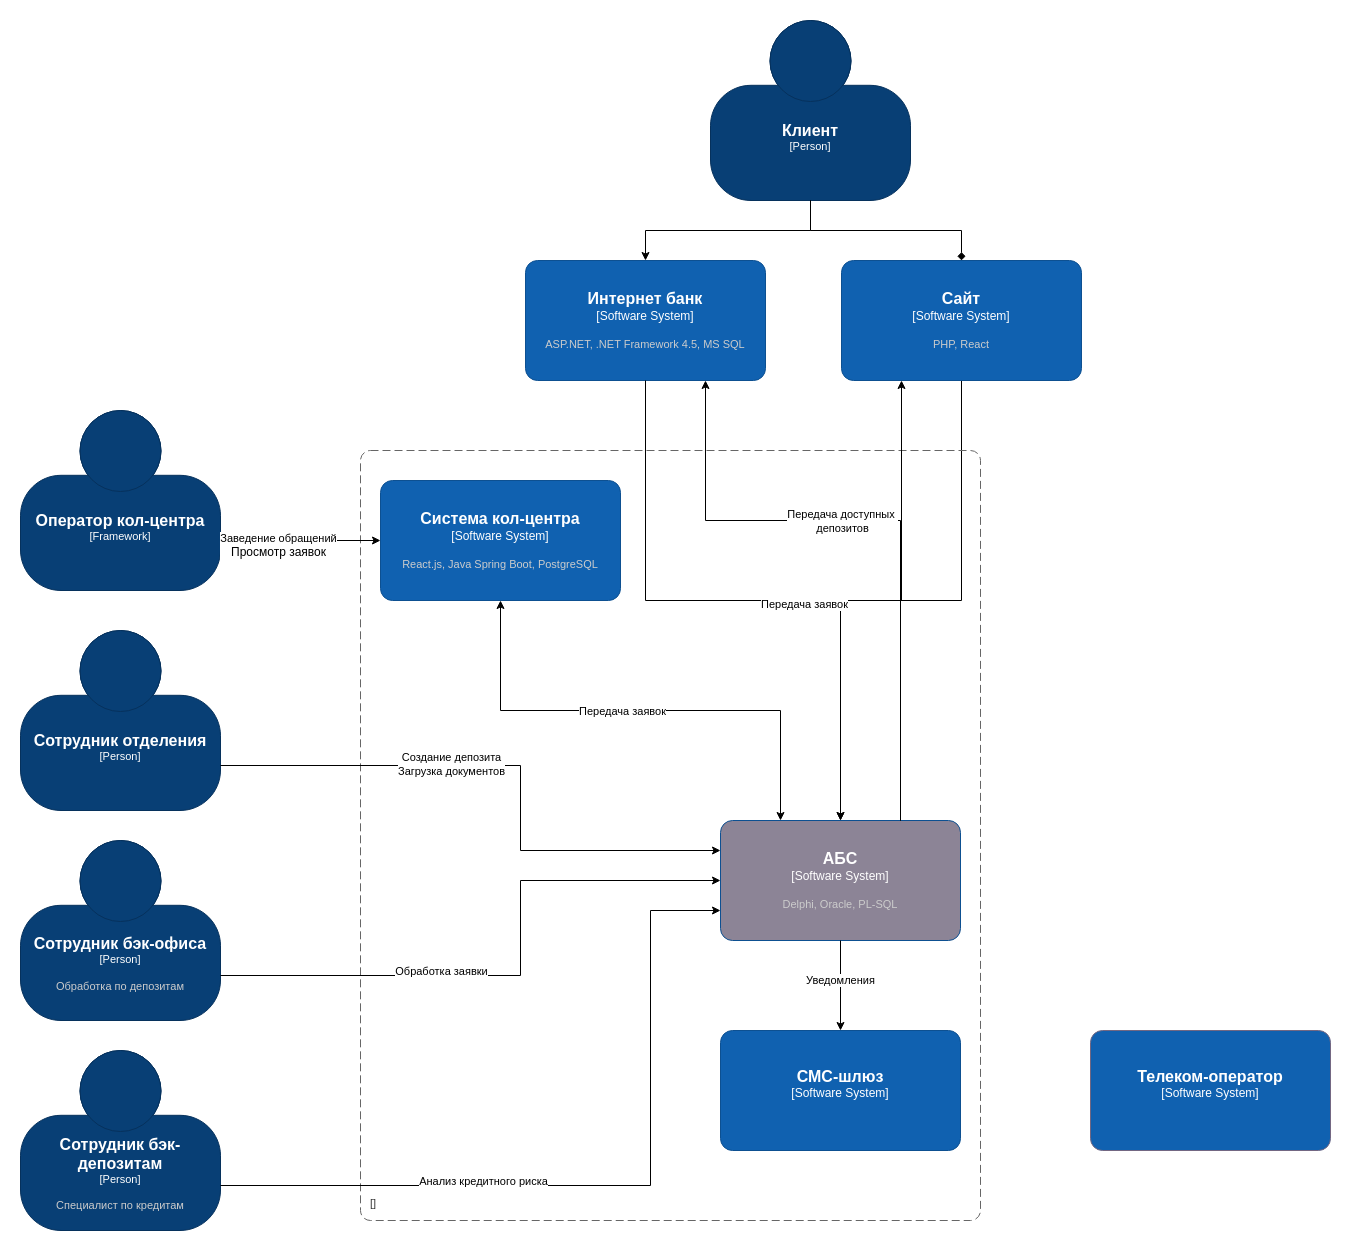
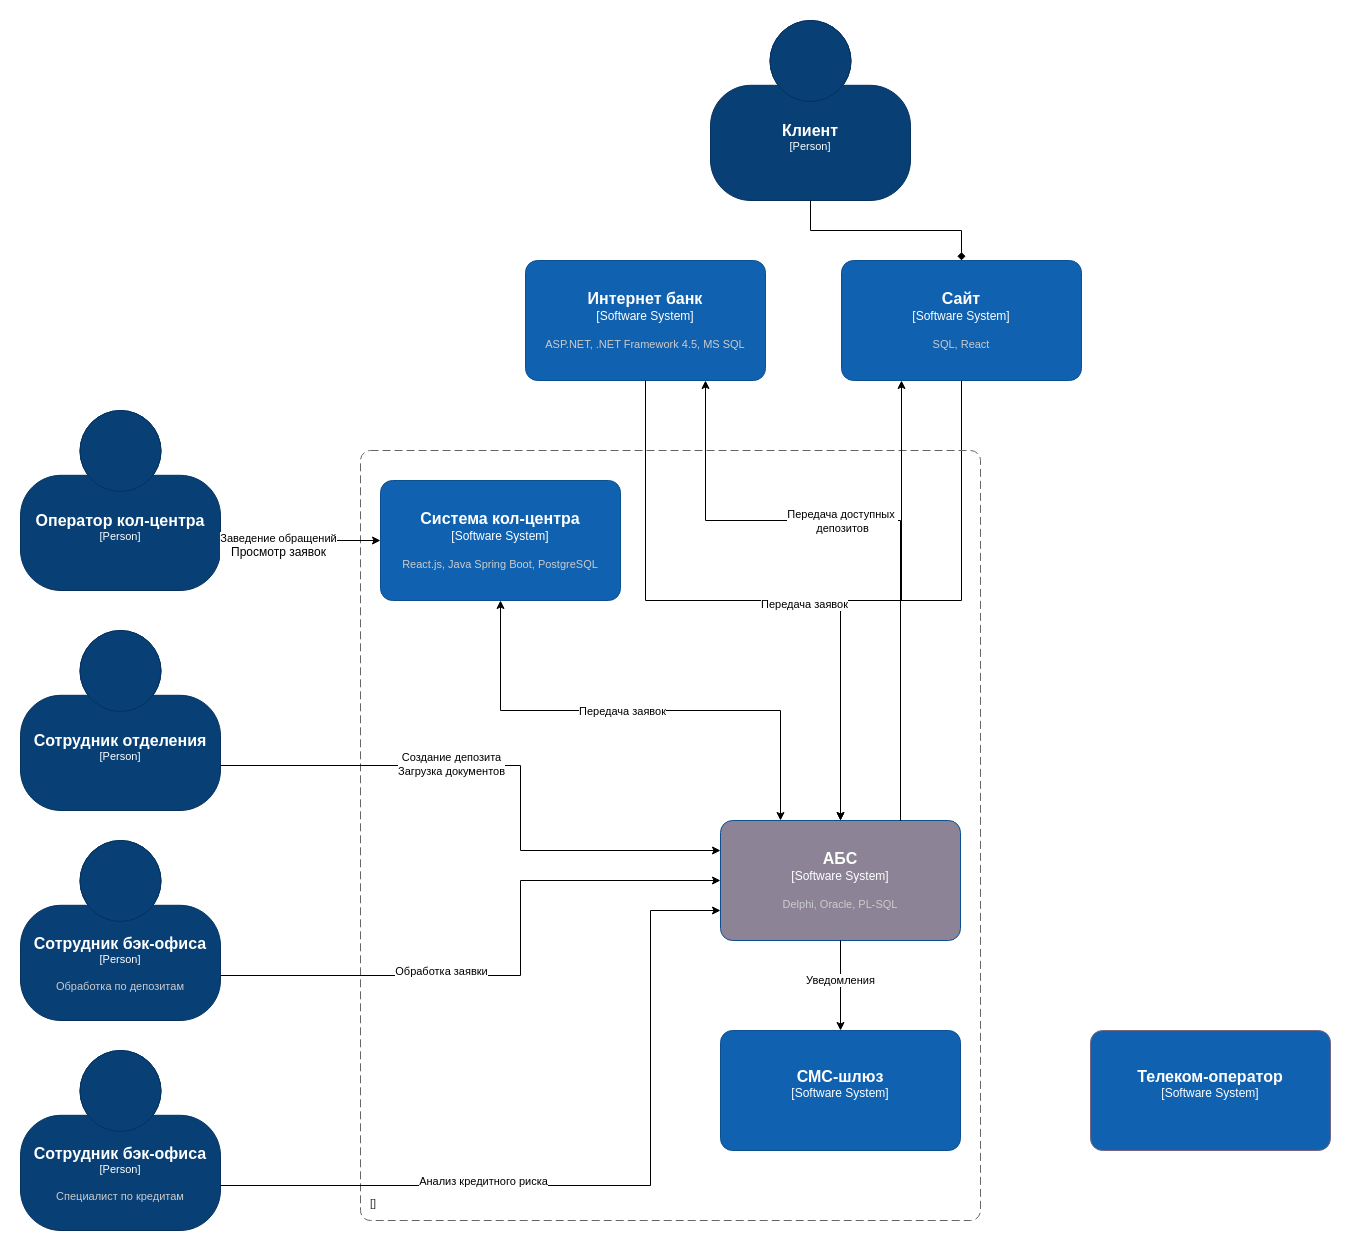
edge "Клиент [Person]" -> "Интернет банк [Software System] ASP.NET, .NET Framework 4.5, MS SQL": removed
node "Сайт [Software System] PHP, React": label "Сайт [Software System] PHP, React" -> "Сайт [Software System] SQL, React"
node "Оператор кол-центра [Framework]": label "Оператор кол-центра [Framework]" -> "Оператор кол-центра [Person]"
node "Сотрудник бэк-депозитам [Person] Специалист по кредитам": label "Сотрудник бэк-депозитам [Person] Специалист по кредитам" -> "Сотрудник бэк-офиса [Person] Специалист по кредитам"
